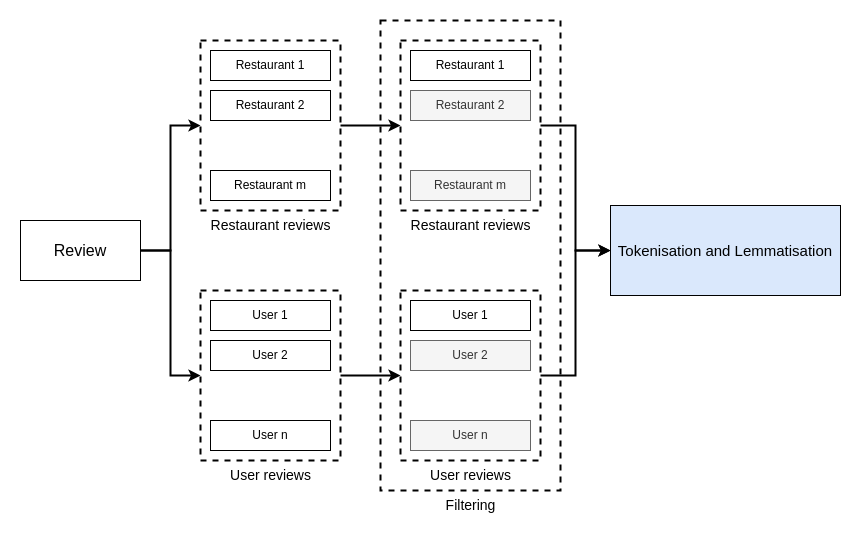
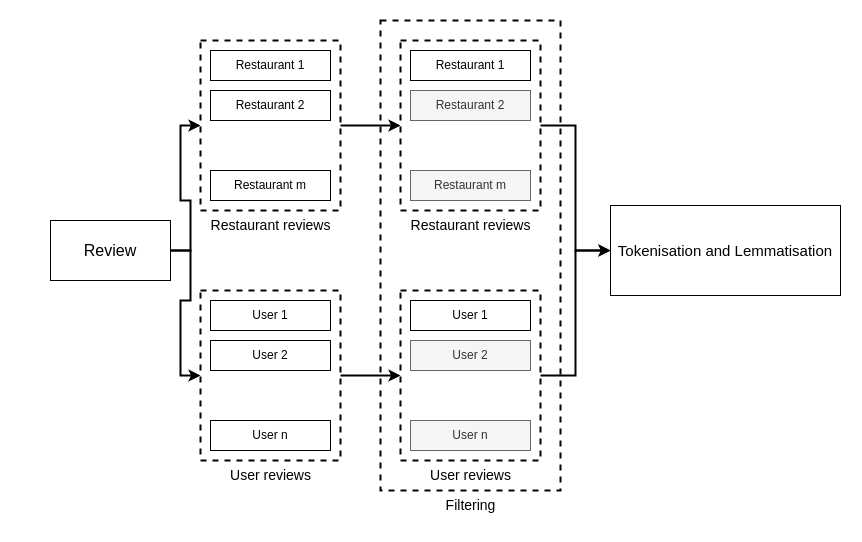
node "Review": moved (81, 251) -> (111, 251)
node "Tokenisation and Lemmatisation": fillcolor #dae8fc -> #ffffff
